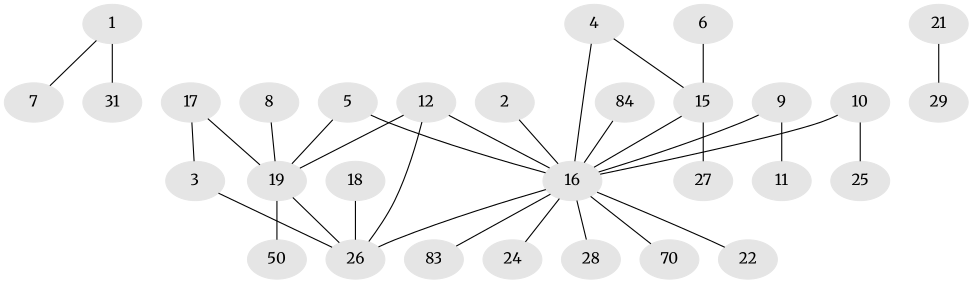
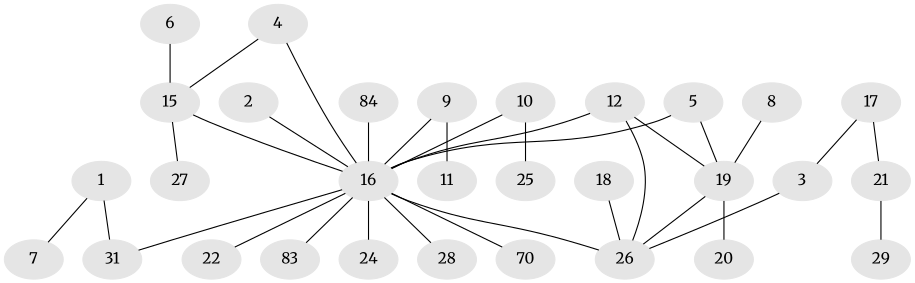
edge "17" -- "19": now "17" -- "21"
edge "16" -- "31": added
node "50": label "50" -> "20"
